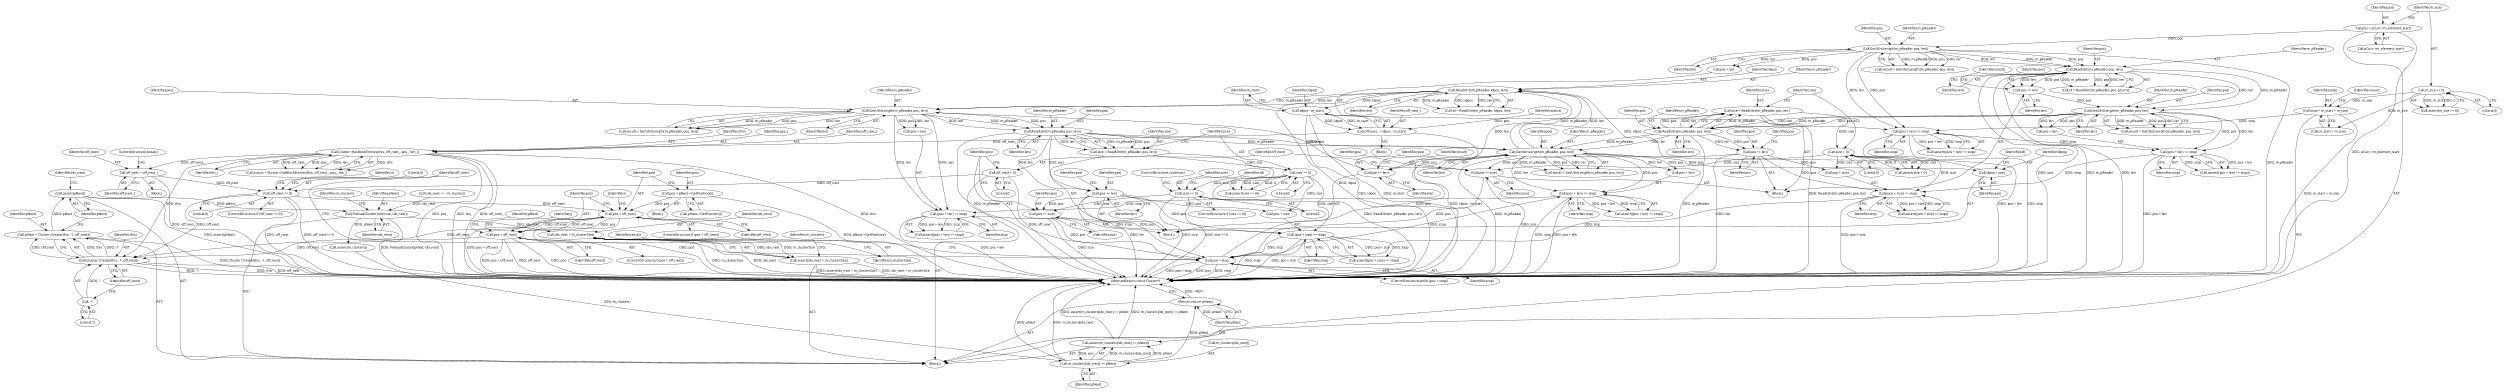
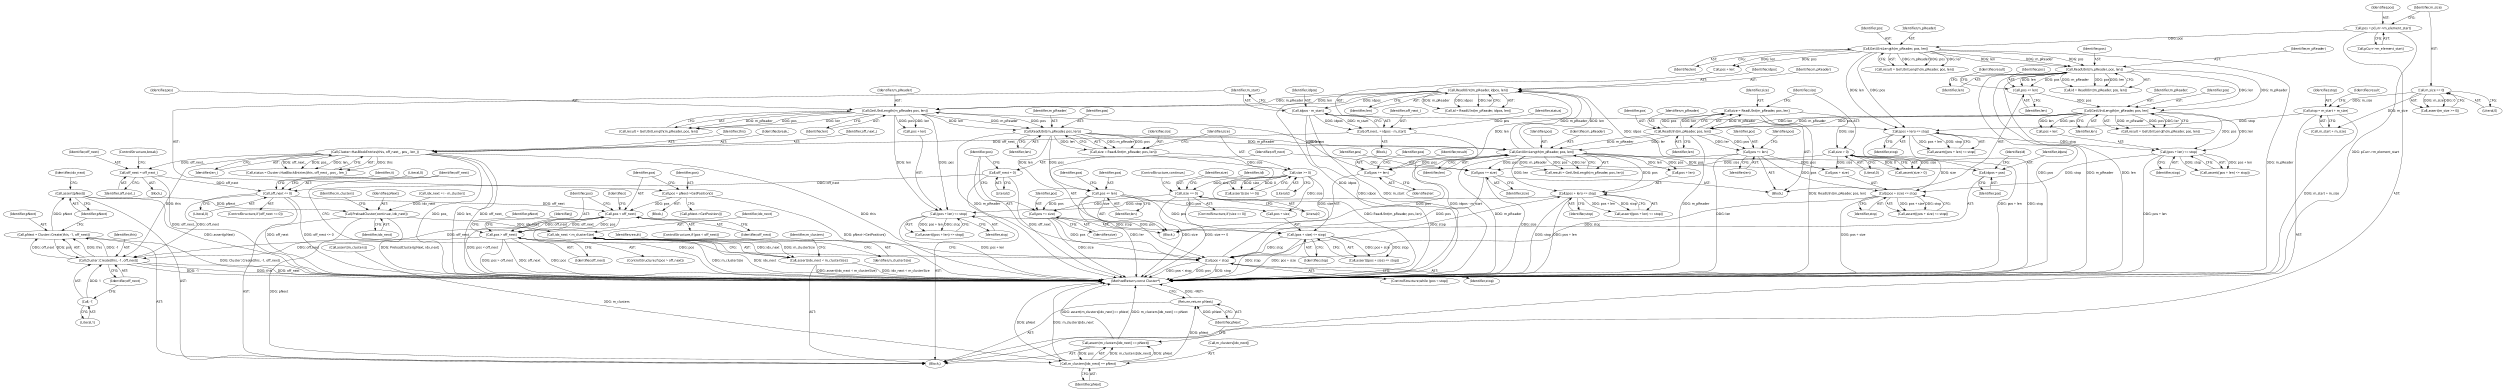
node "(Call,id = ReadUInt(m_pReader, pos, pCurr))": label "(Call,id = ReadUInt(m_pReader, pos, pCurr))" -> "(Call,id = ReadUInt(m_pReader, pos, len))"
node "(Identifier,pos_)": label "(Identifier,pos_)" -> "(Identifier,break_)"
edge "(Call,pNext->GetPosition())" -> "(Call,pos = pNext->GetPosition())": now "(Identifier,m_start)" -> "(Call,pos = pNext->GetPosition())"
edge "(Call,PreloadCluster(continue, idx_next))" -> "(Call,assert(m_clusters))": now "(Call,PreloadCluster(continue, idx_next))" -> "(Call,m_clusters[idx_next] == pNext)"
edge "(Call,pNext = Cluster::Create(this, -1, off_next))" -> "(Call,Cluster::Create(this, -1, off_next))": label "CFG: " -> "DDG: pos"
